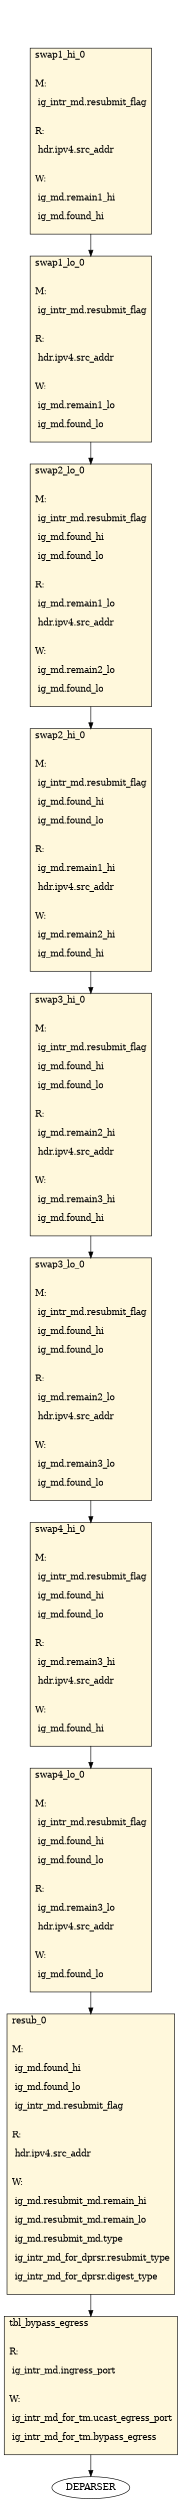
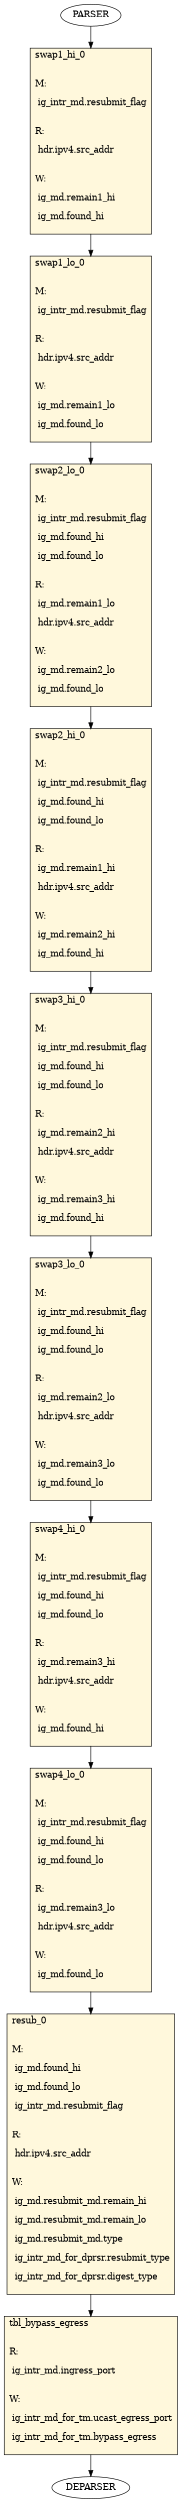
node "PARSER": added
